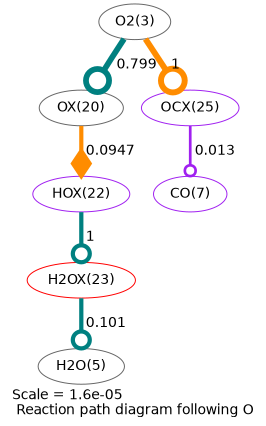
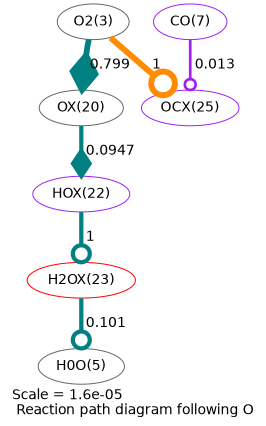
edge "O2(3)" -> "OX(20)": arrowhead odot -> diamond
edge "OX(20)" -> "HOX(22)": color darkorange -> teal
edge "OCX(25)" -> "CO(7)": reversed
node "H2O(5)": label "H2O(5)" -> "H0O(5)"
